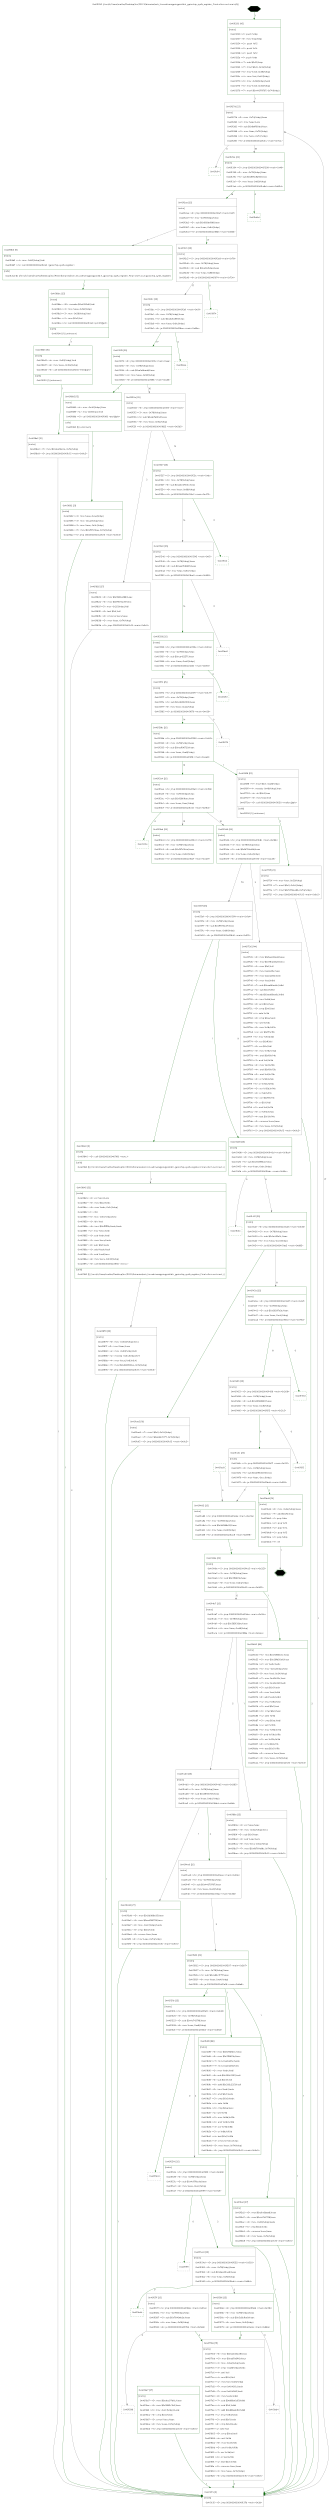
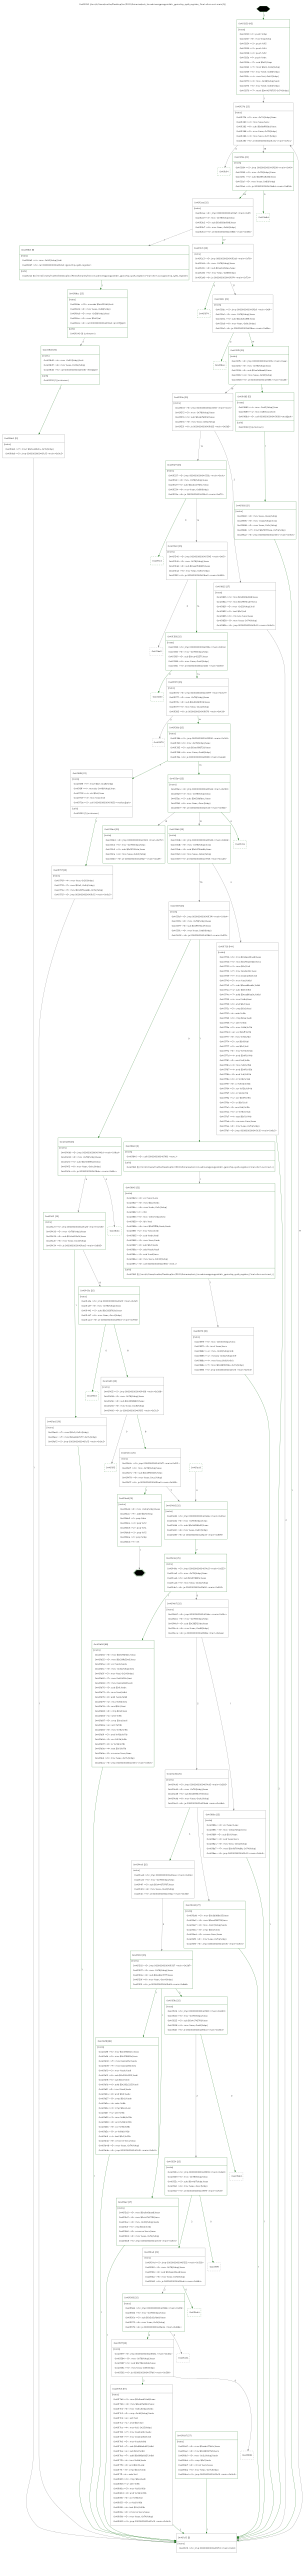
edge "0x401566 [25]" -> "0x4017b6 [111]": now "0x401566 [25]" -> "0x40157f [25]"
